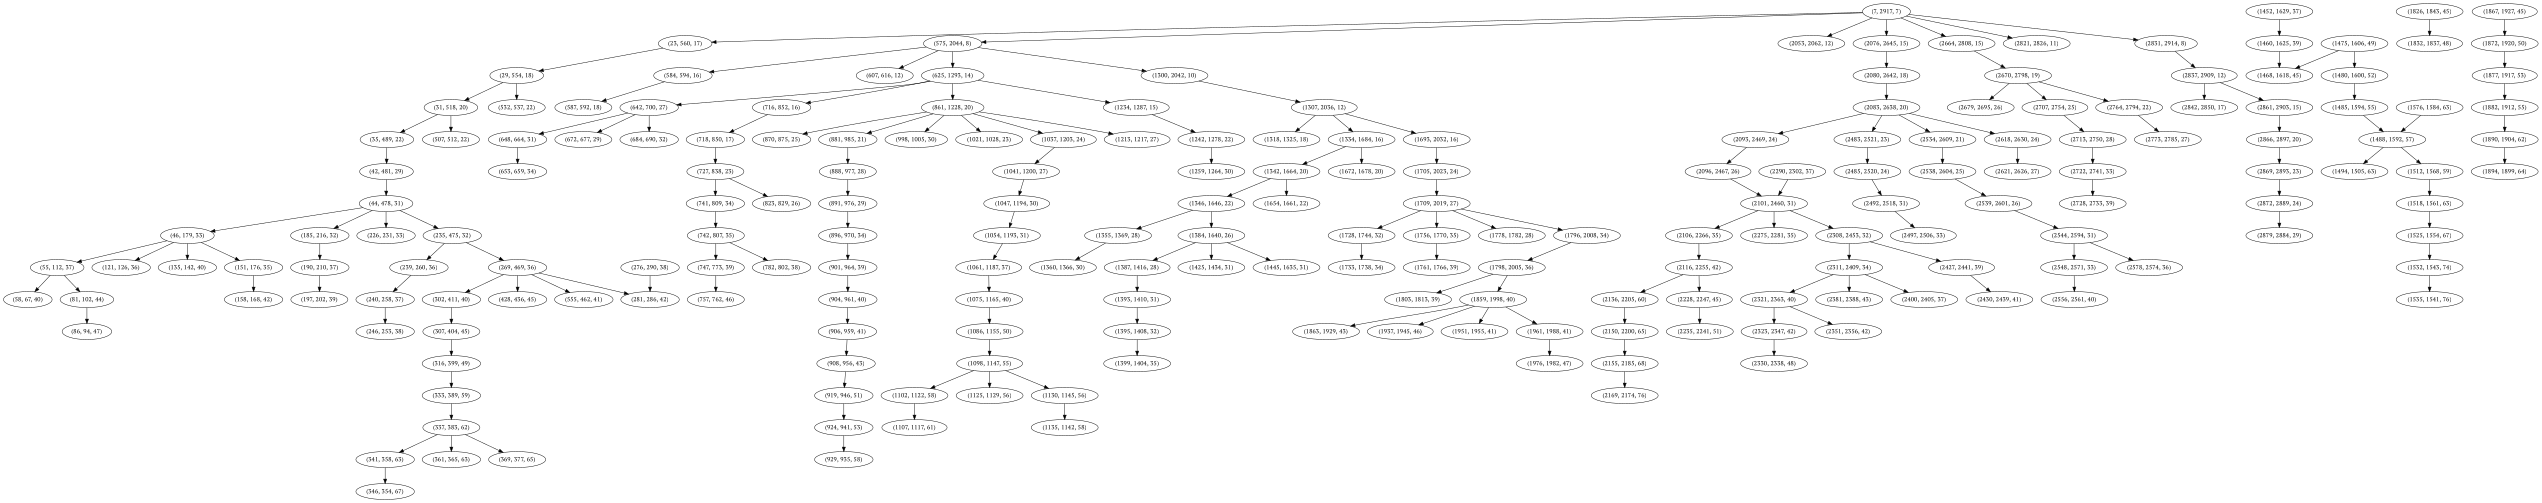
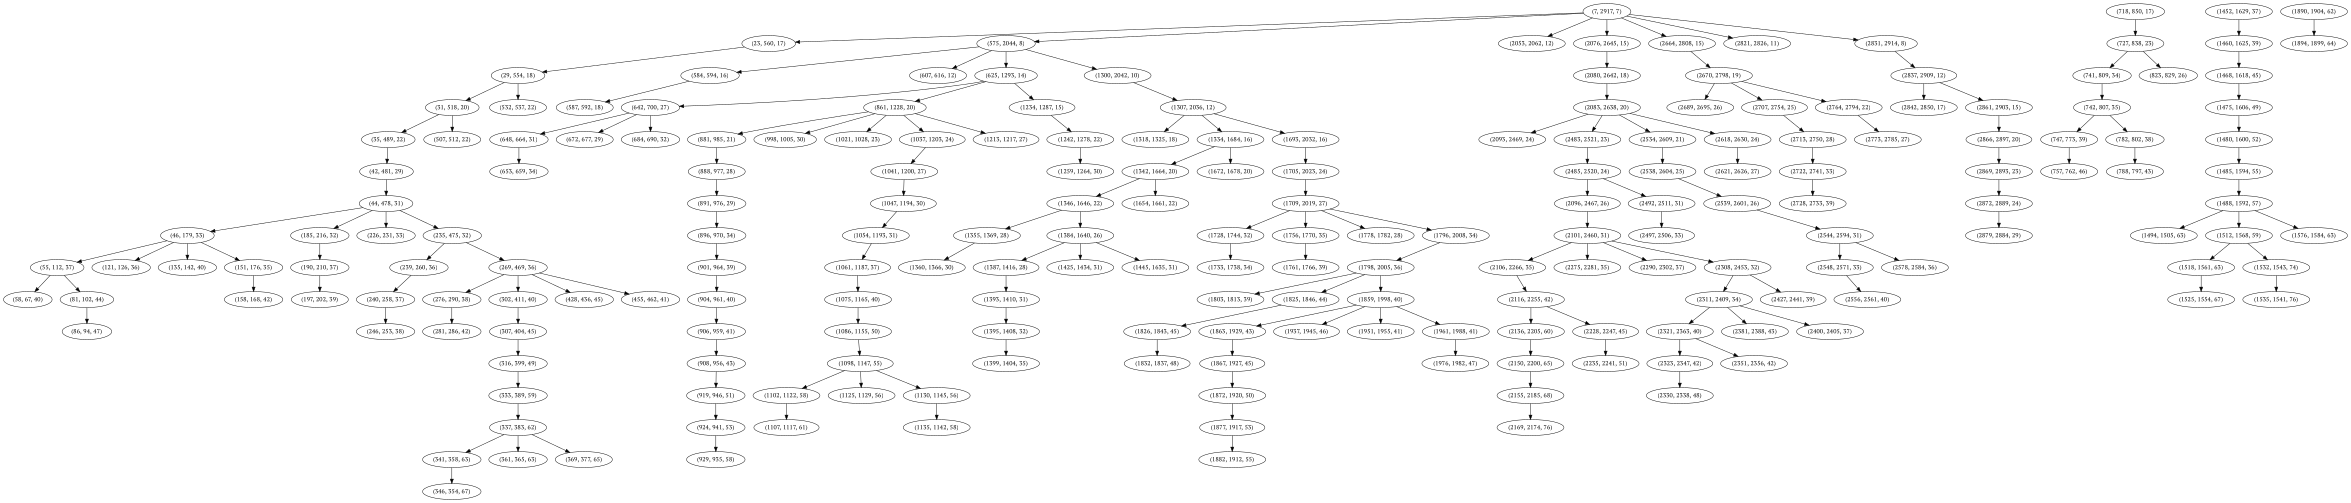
edge "(1475, 1606, 49)" -> "(1468, 1618, 45)": reversed
node "(716, 852, 16)": removed
node "(2679, 2695, 26)": label "(2679, 2695, 26)" -> "(2689, 2695, 26)"
edge "(1882, 1912, 55)" -> "(1890, 1904, 62)": removed
edge "(1576, 1584, 63)" -> "(1488, 1592, 57)": reversed
node "(870, 875, 25)": removed
edge "(2093, 2469, 24)" -> "(2096, 2467, 26)": now "(2485, 2520, 24)" -> "(2096, 2467, 26)"
node "(788, 797, 43)": added
edge "(2290, 2302, 37)" -> "(2101, 2460, 31)": reversed
node "(2492, 2518, 31)": label "(2492, 2518, 31)" -> "(2492, 2511, 31)"
edge "(1525, 1554, 67)" -> "(1532, 1543, 74)": now "(1512, 1568, 59)" -> "(1532, 1543, 74)"
node "(2578, 2574, 36)": label "(2578, 2574, 36)" -> "(2578, 2584, 36)"
edge "(269, 469, 36)" -> "(281, 286, 42)": now "(269, 469, 36)" -> "(276, 290, 38)"
node "(555, 462, 41)": label "(555, 462, 41)" -> "(455, 462, 41)"
node "(1825, 1846, 44)": added
node "(2430, 2439, 41)": removed
edge "(1863, 1929, 43)" -> "(1867, 1927, 45)": added
